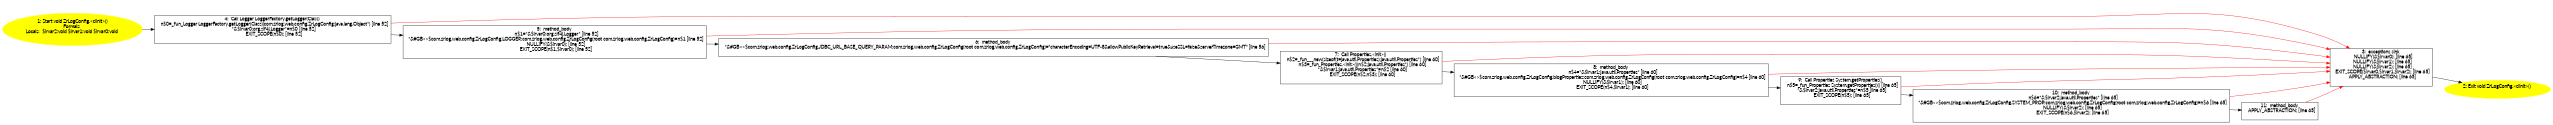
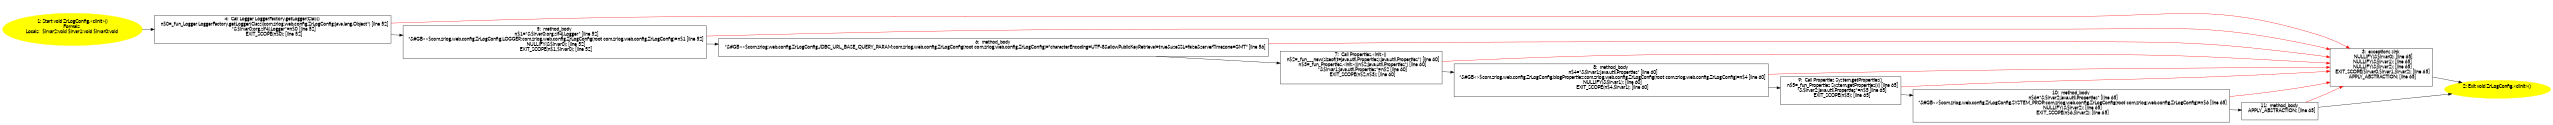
edge "11:  method_body APPLY_ABSTRACTION; [line 65]" -> "2: Exit void ZrLogConfig.<clinit>()": added
